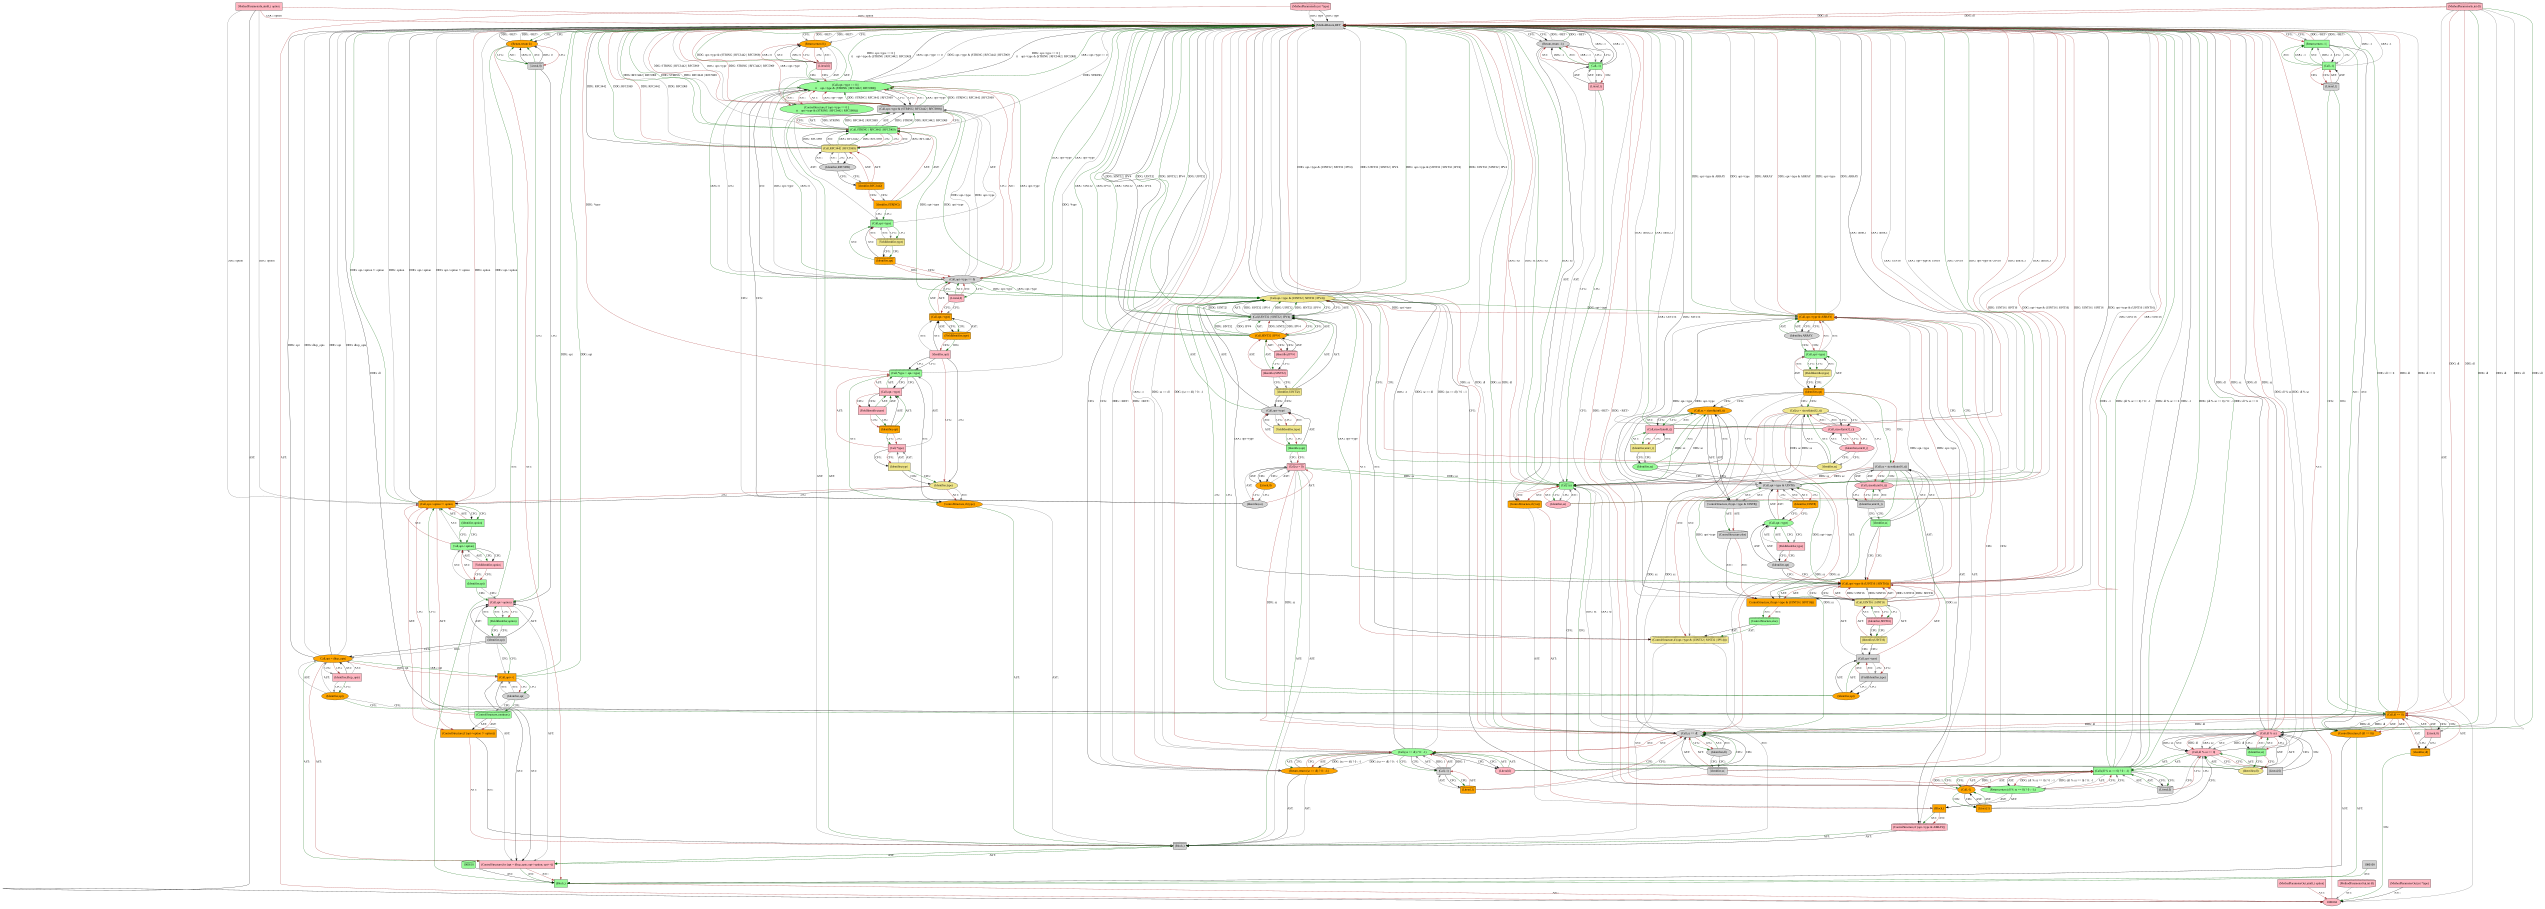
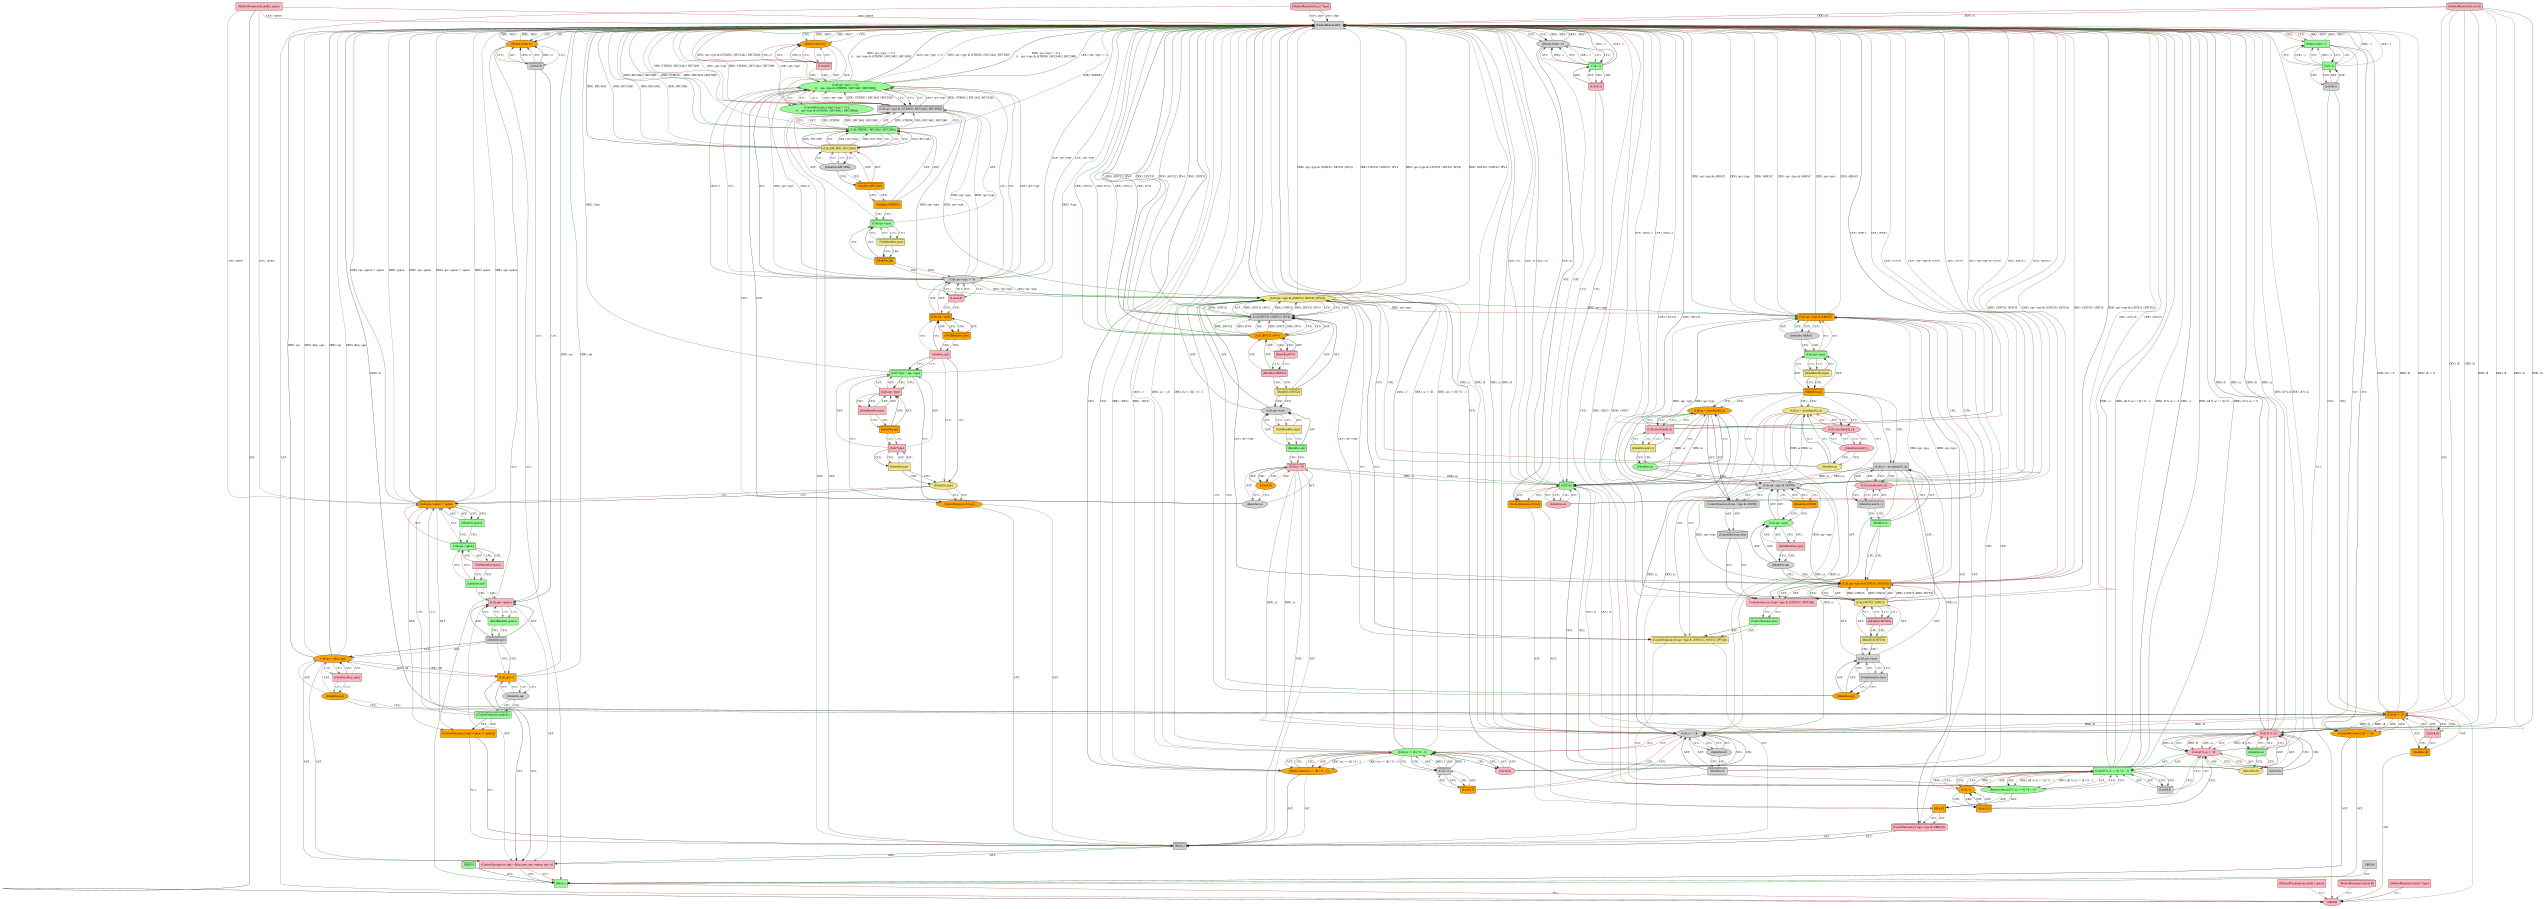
edge "1000104" -> "(MethodReturn,RET)": reversed
node "(ControlStructure,if (opt->type & (UINT16 | SINT16)))": fillcolor orange -> lightpink
